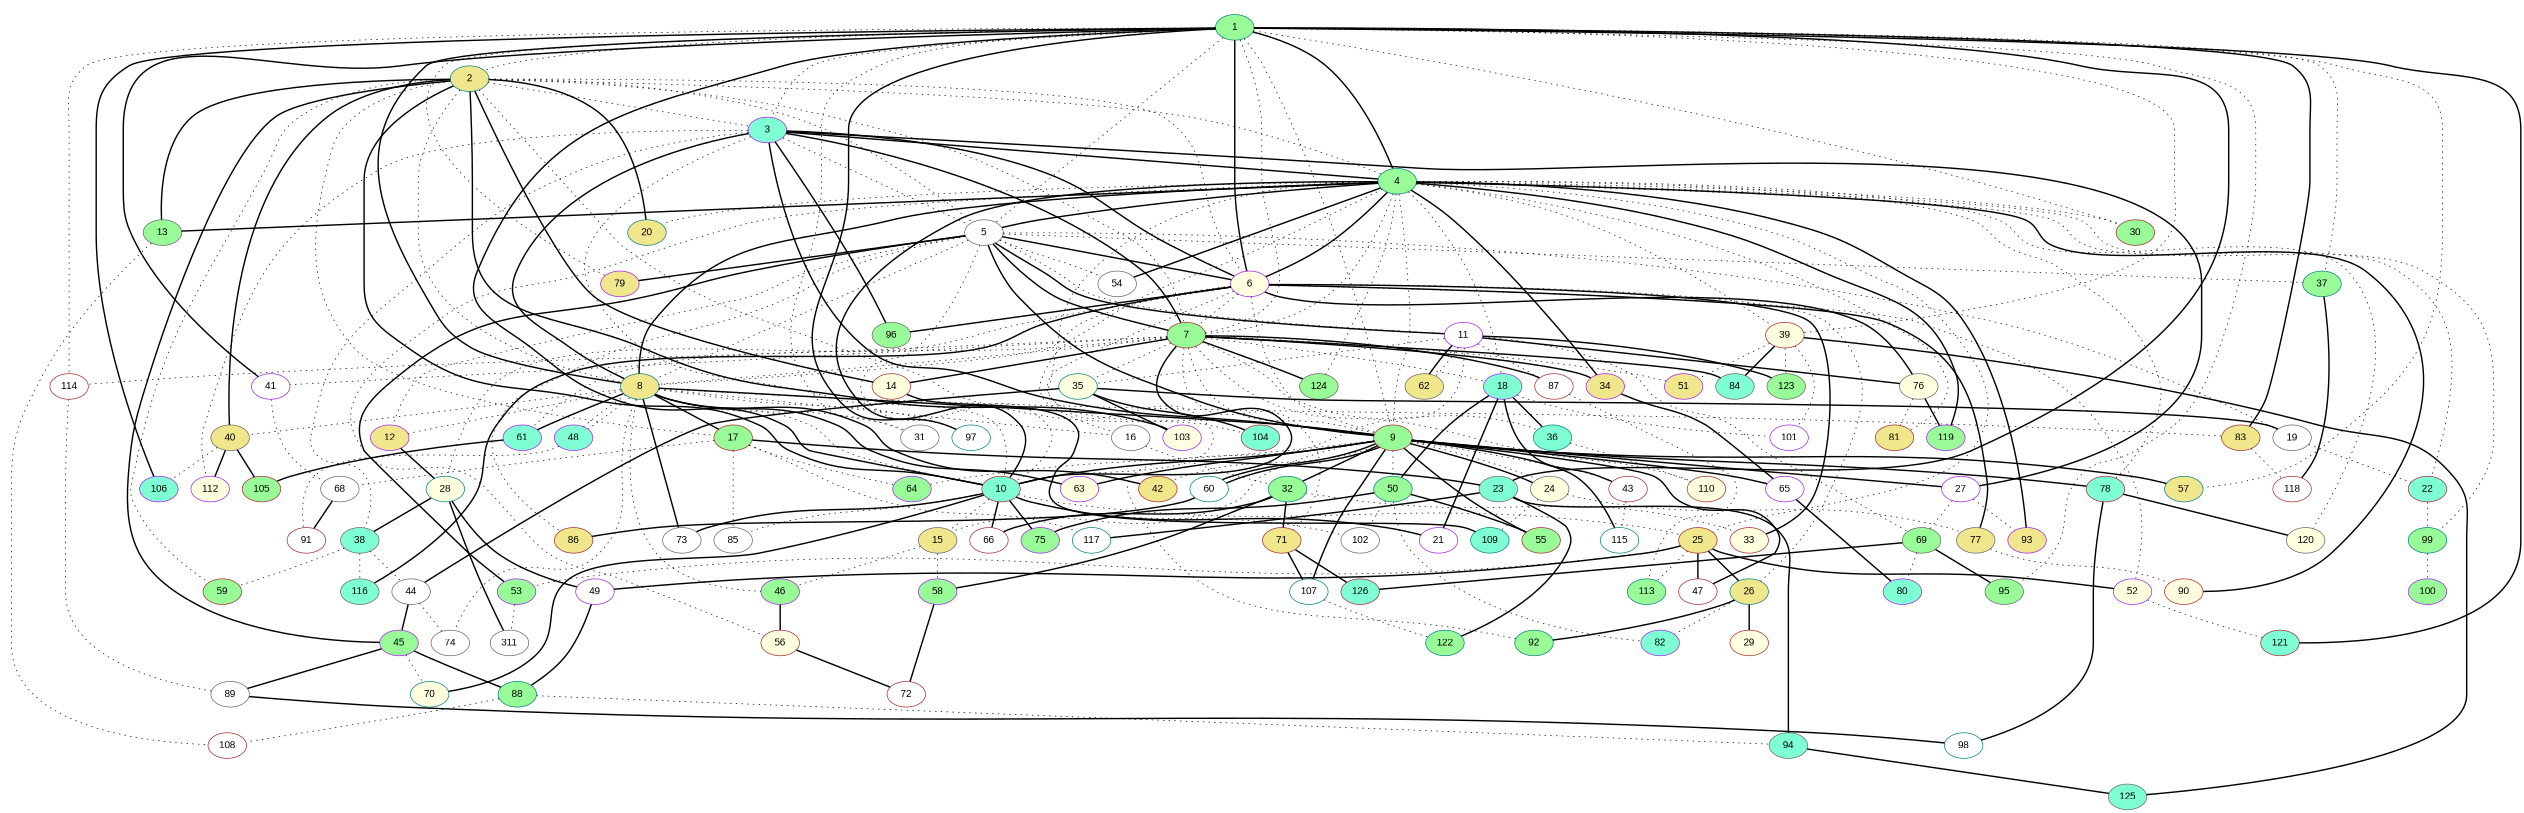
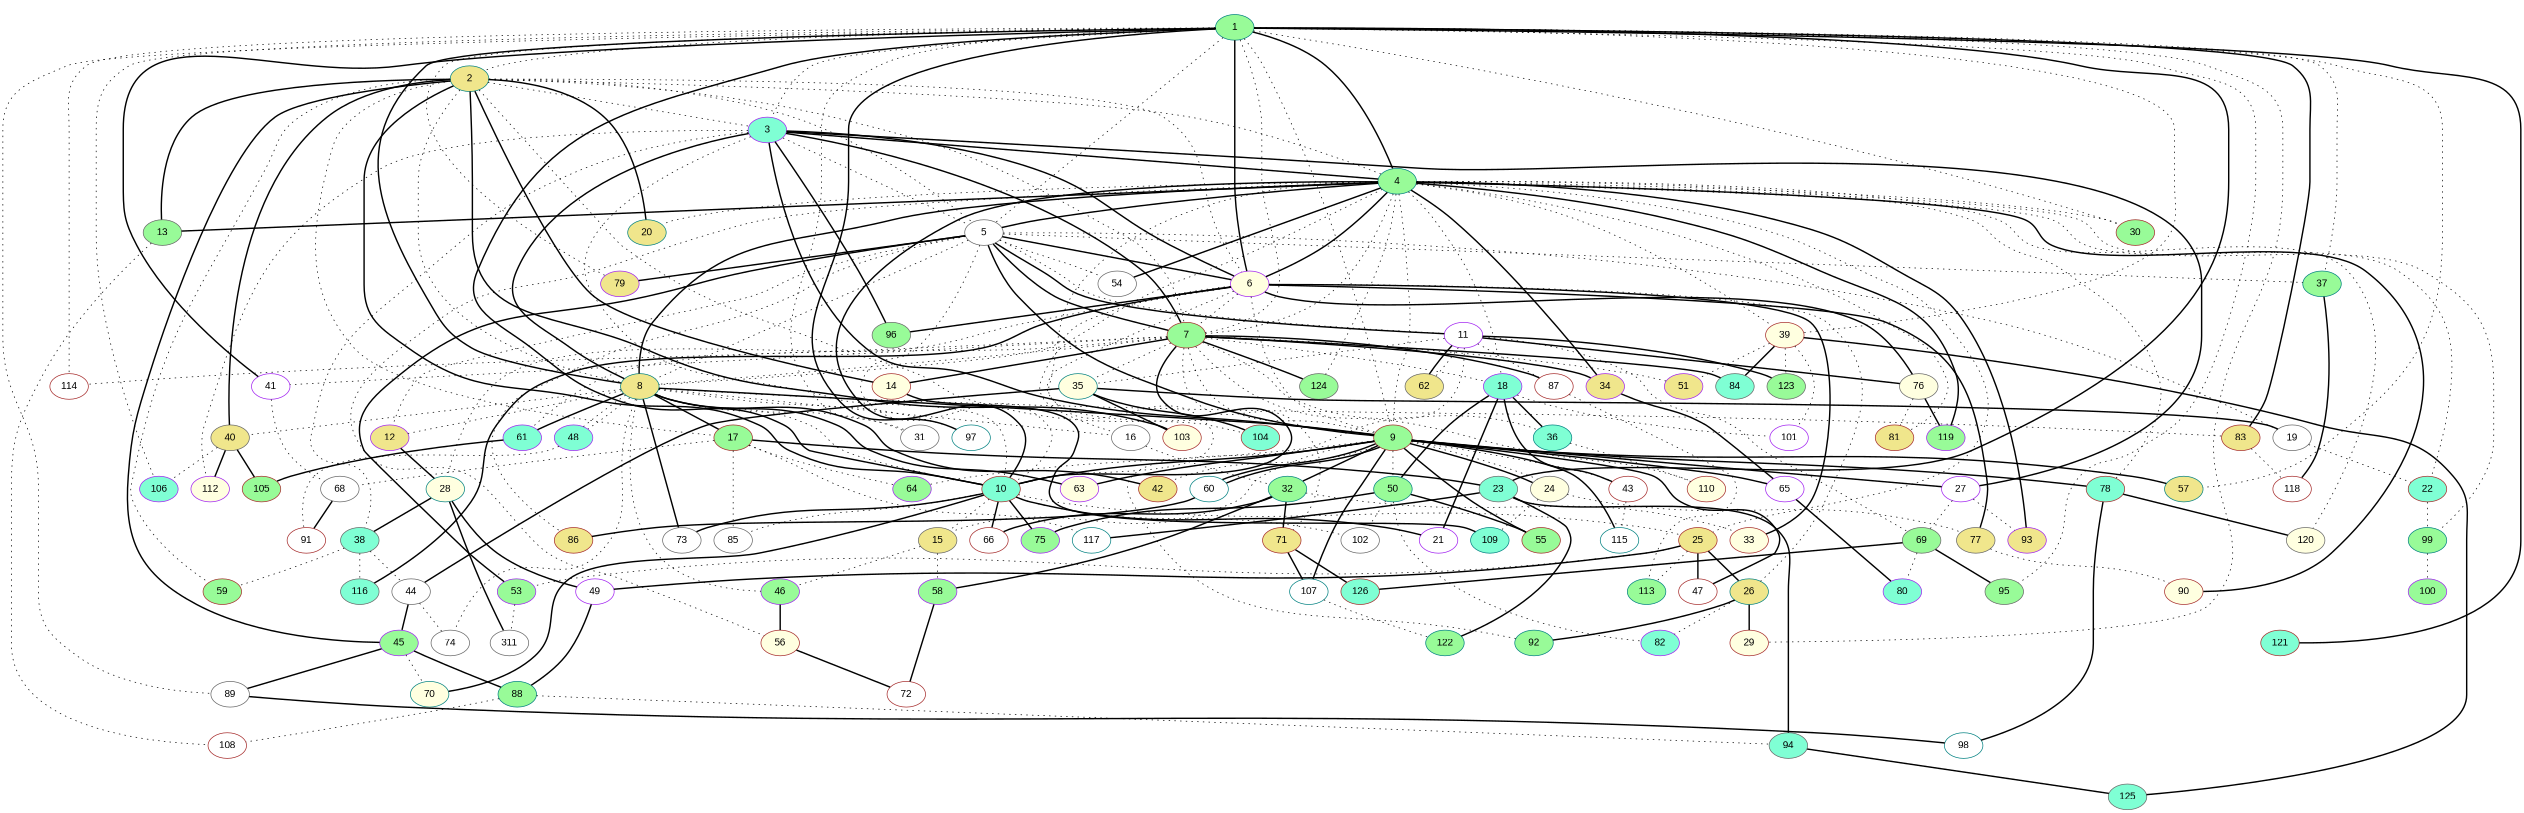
edge "1" -- "106": style bold -> dotted
edge "1" -- "29": added
node "103": color purple -> brown
edge "114" -- "89": now "1" -- "89"
node "52": removed
